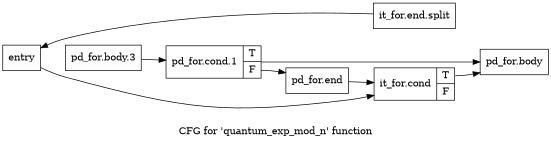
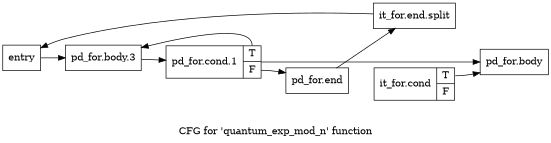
edge "pd_for.cond.1" -> "pd_for.body.3": added
edge "pd_for.end" -> "it_for.cond": now "pd_for.end" -> "it_for.end.split"
edge "entry" -> "it_for.cond": now "entry" -> "pd_for.body.3"
